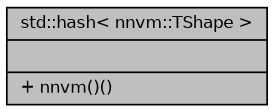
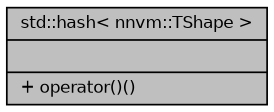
node "std::hash< nnvm::TShape >": text "+ nnvm()()" -> "+ operator()()"
